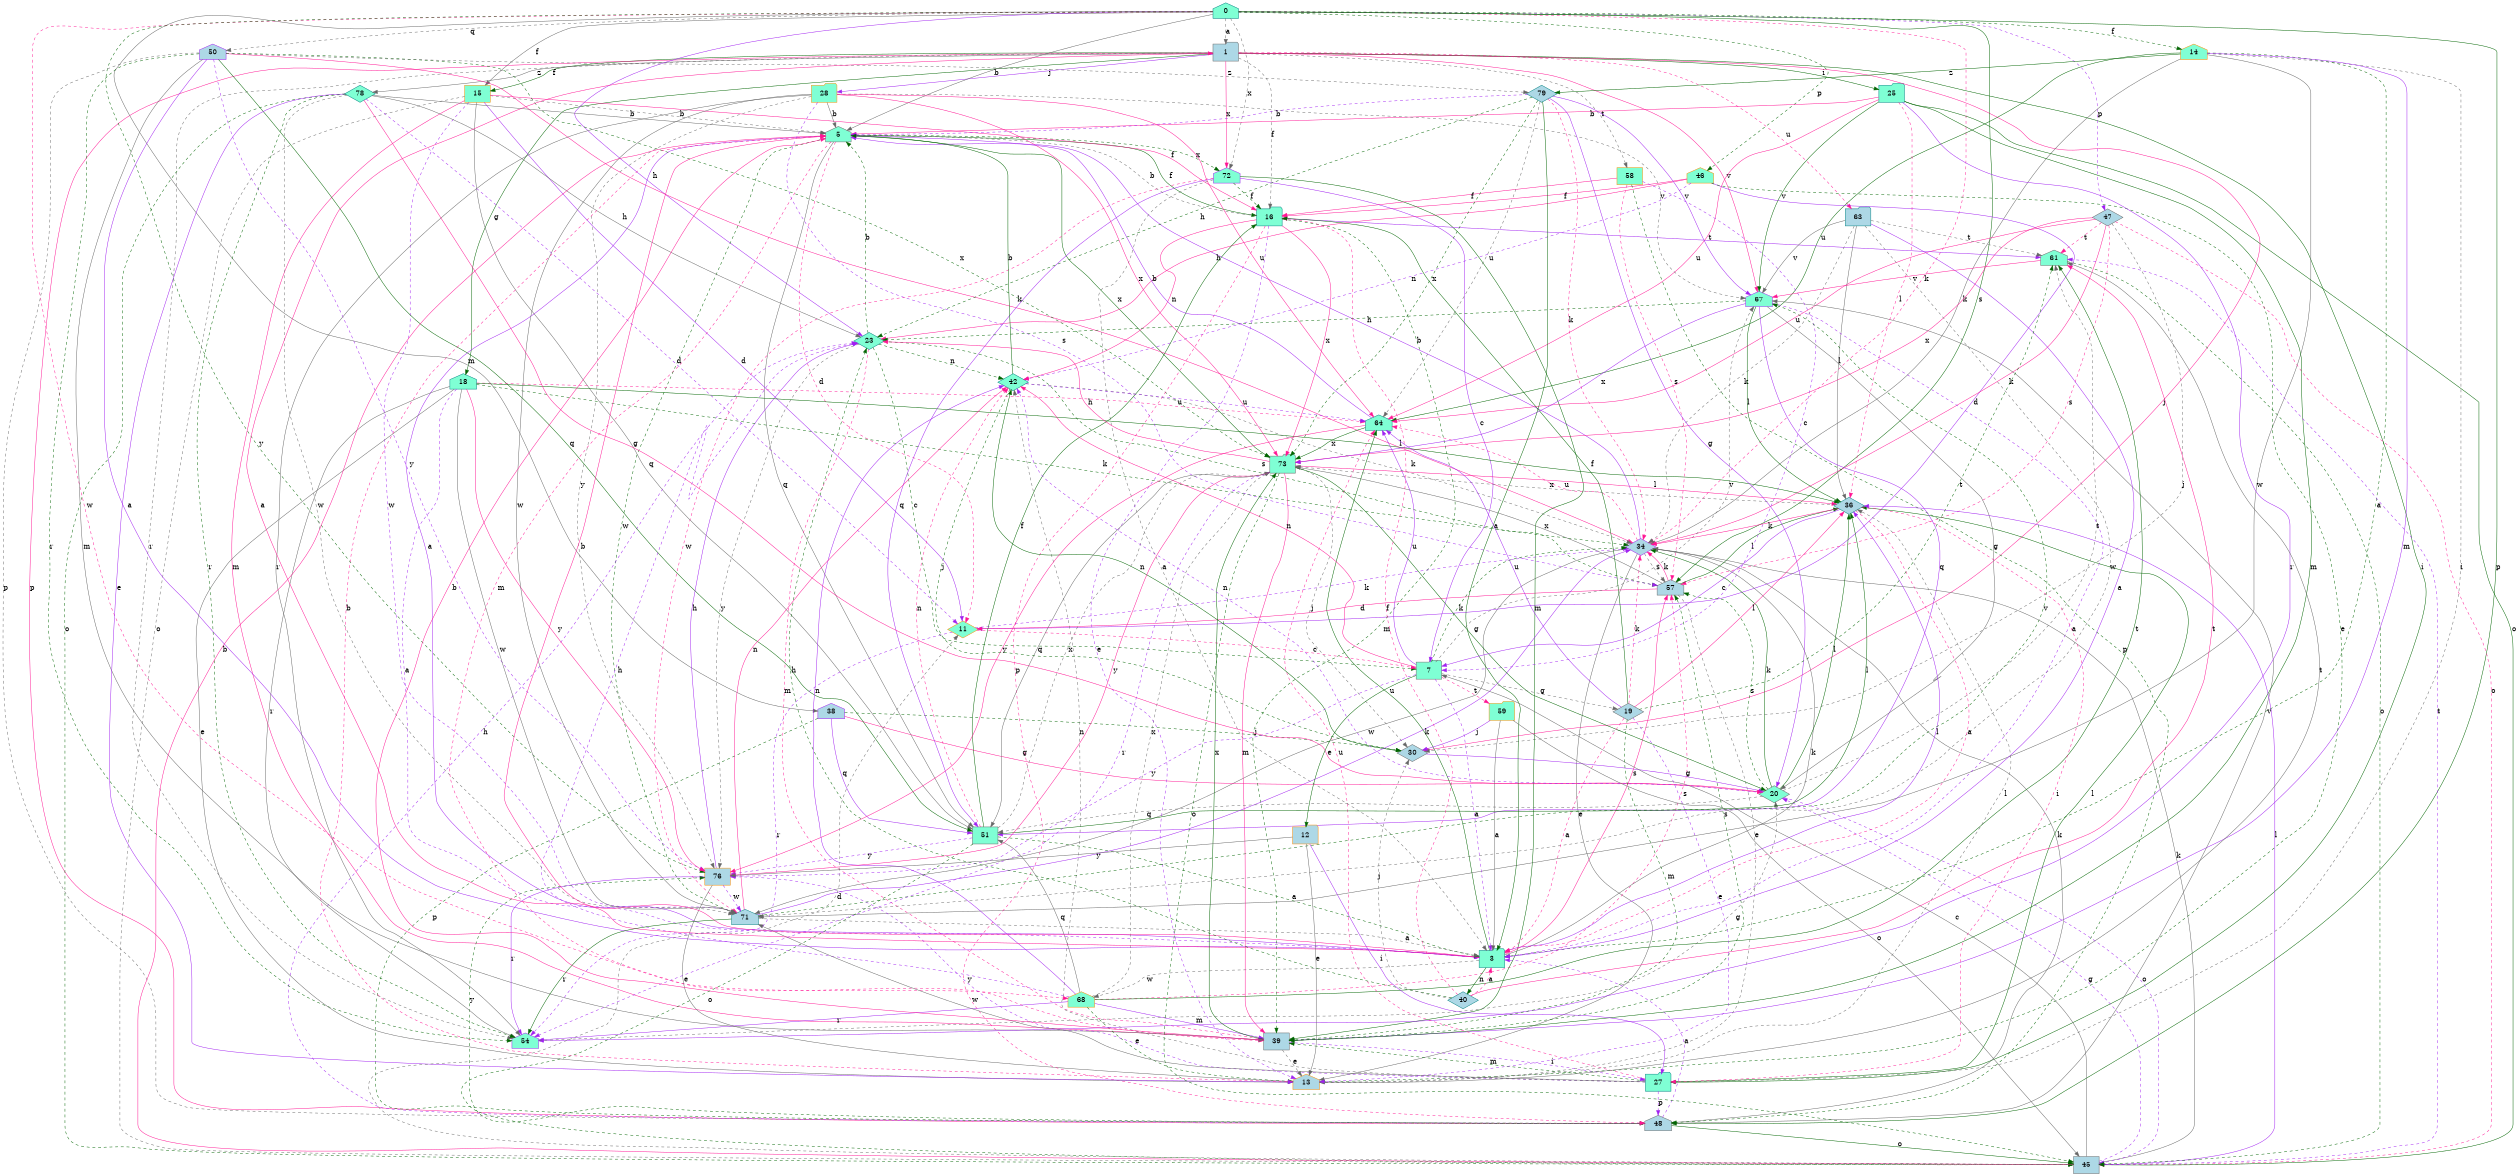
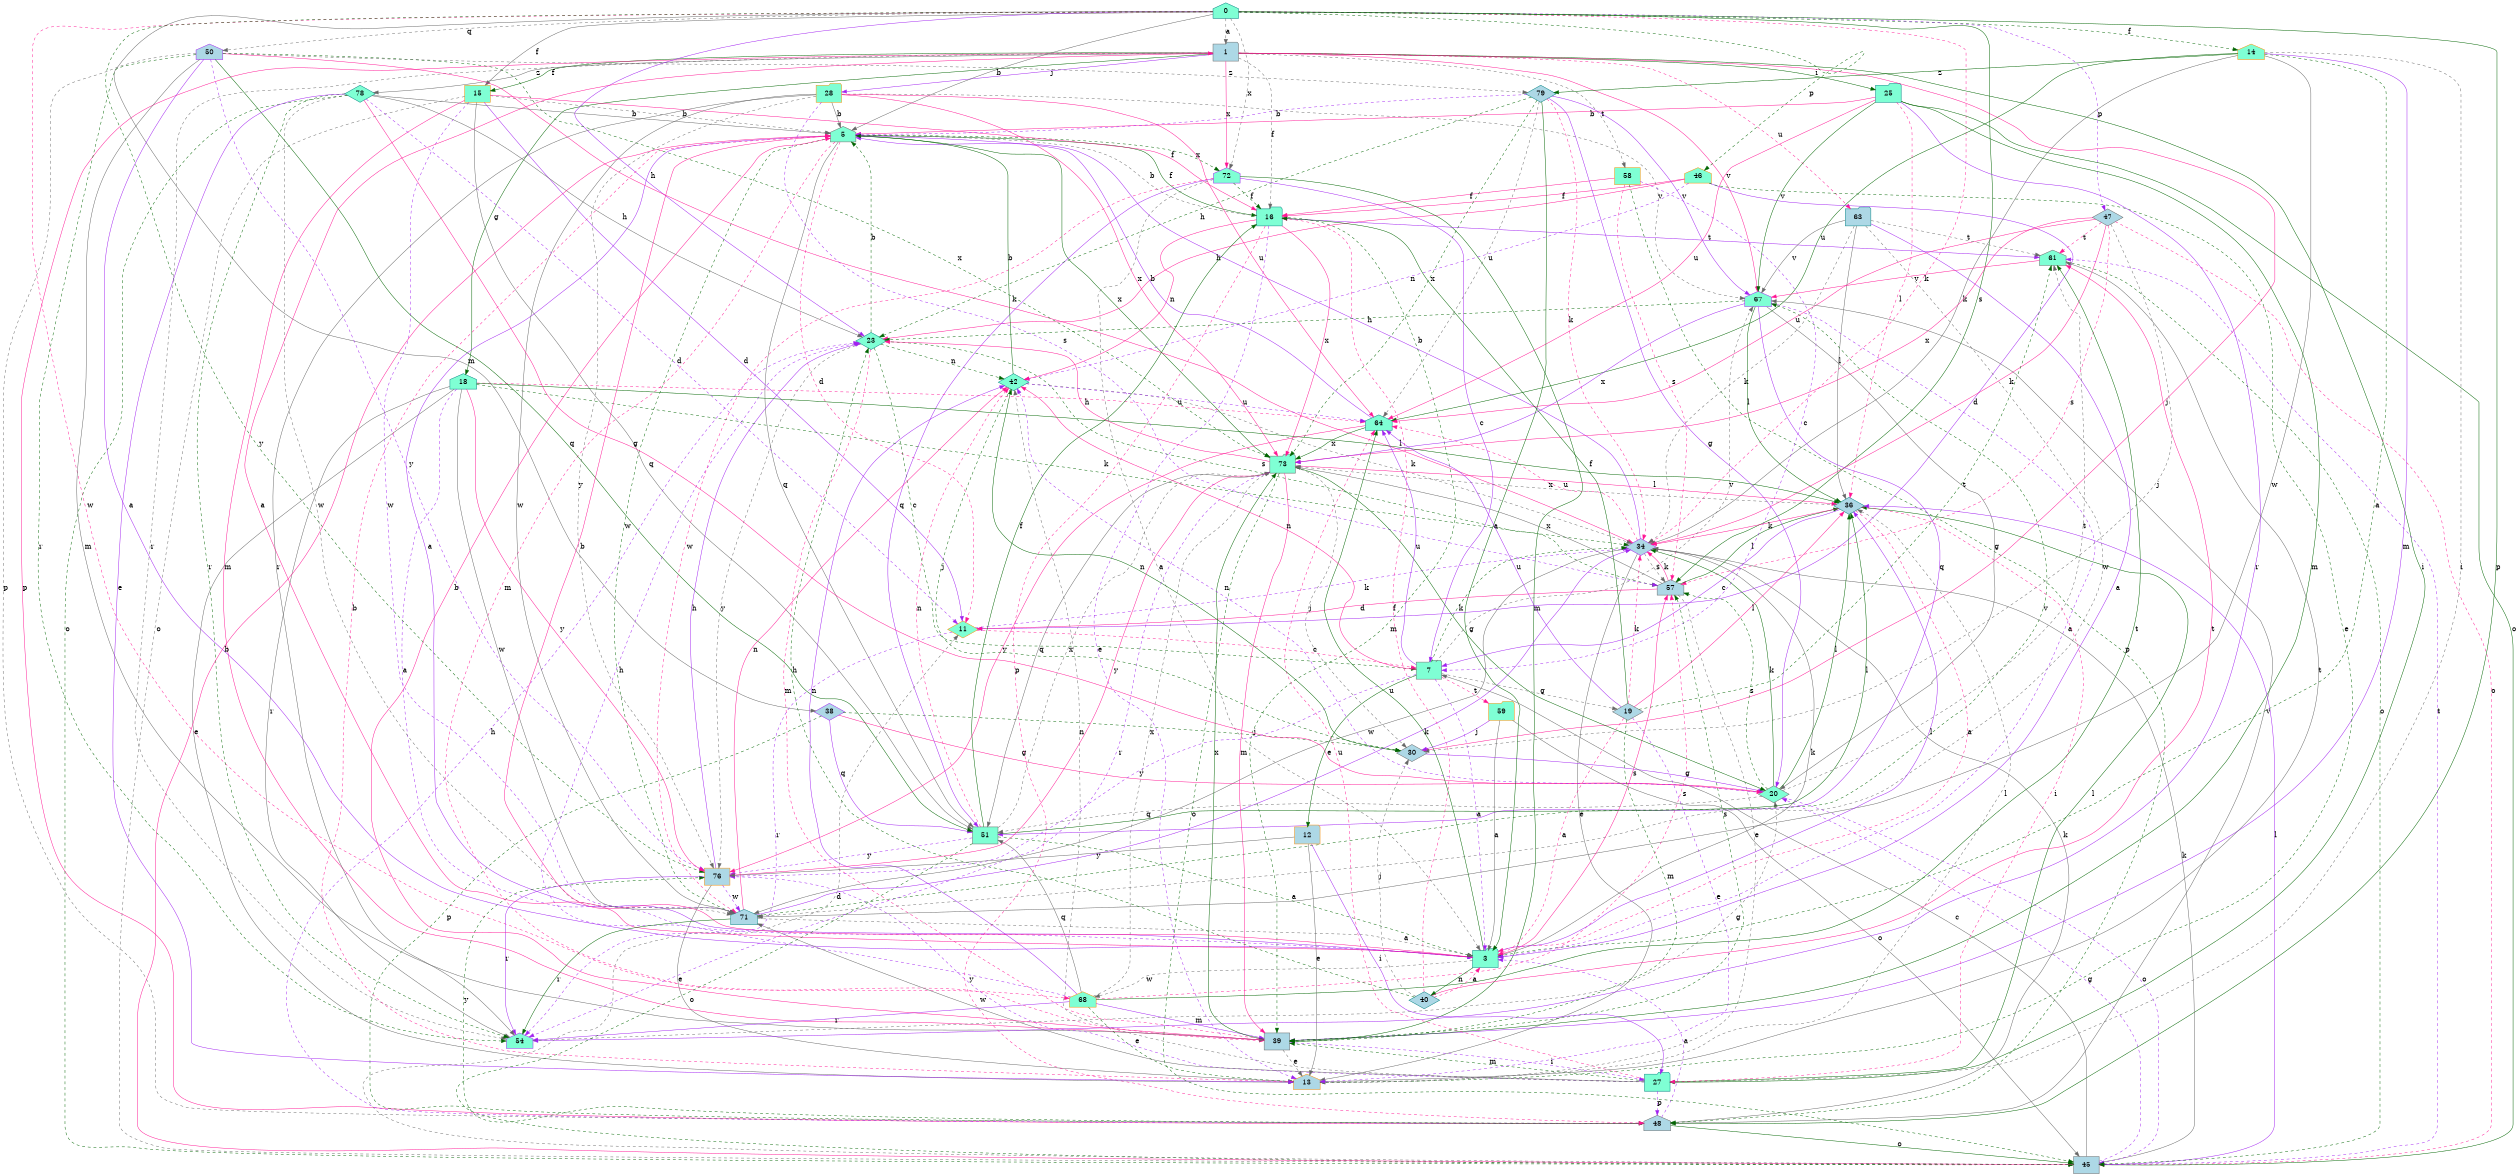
node "38": shape house -> diamond
